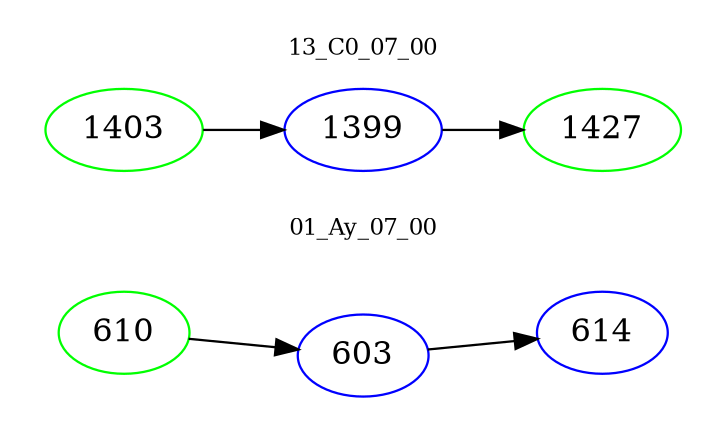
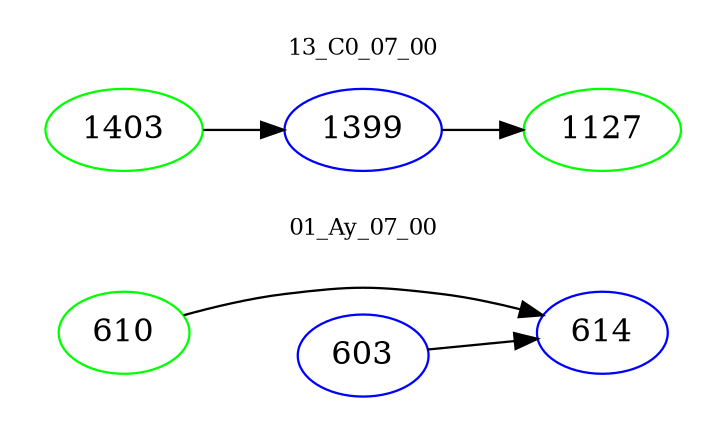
node "1427": label "1427" -> "1127"
edge "610" -> "603": now "610" -> "614"
